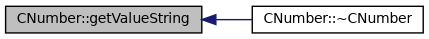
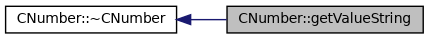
edge "CNumber::~CNumber" -> "CNumber::getValueString": reversed
